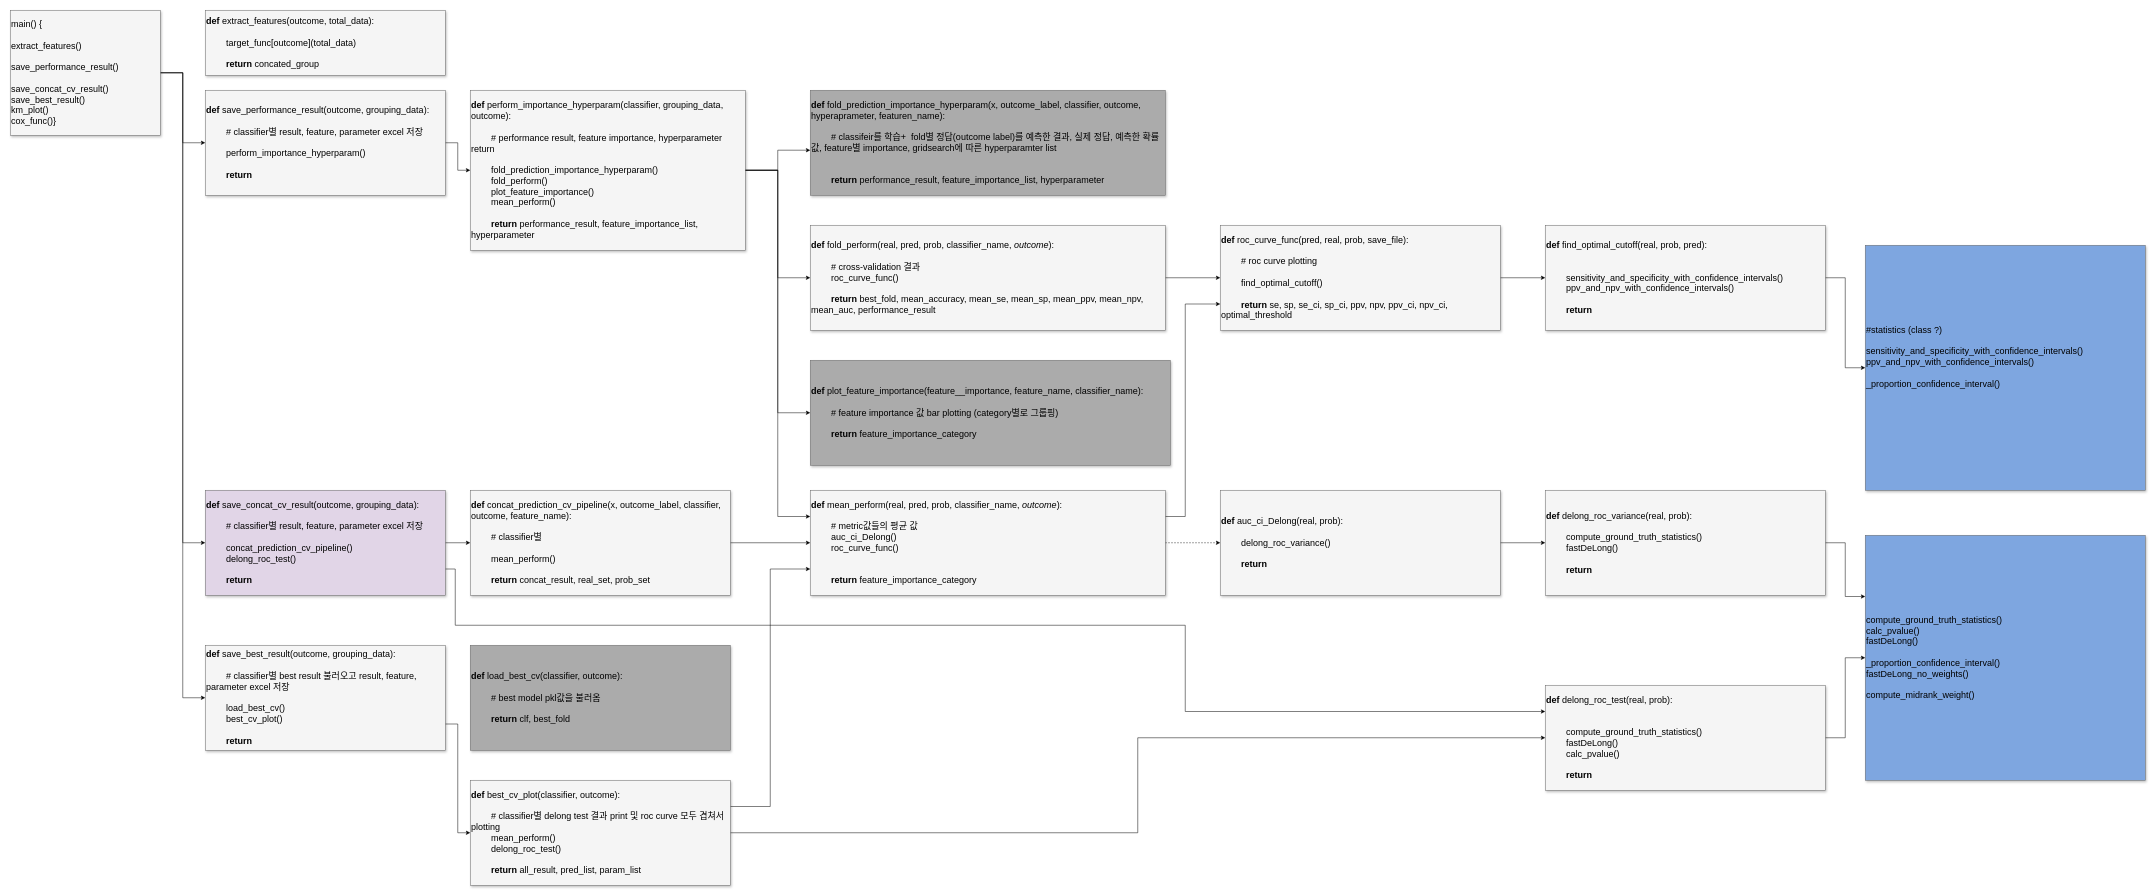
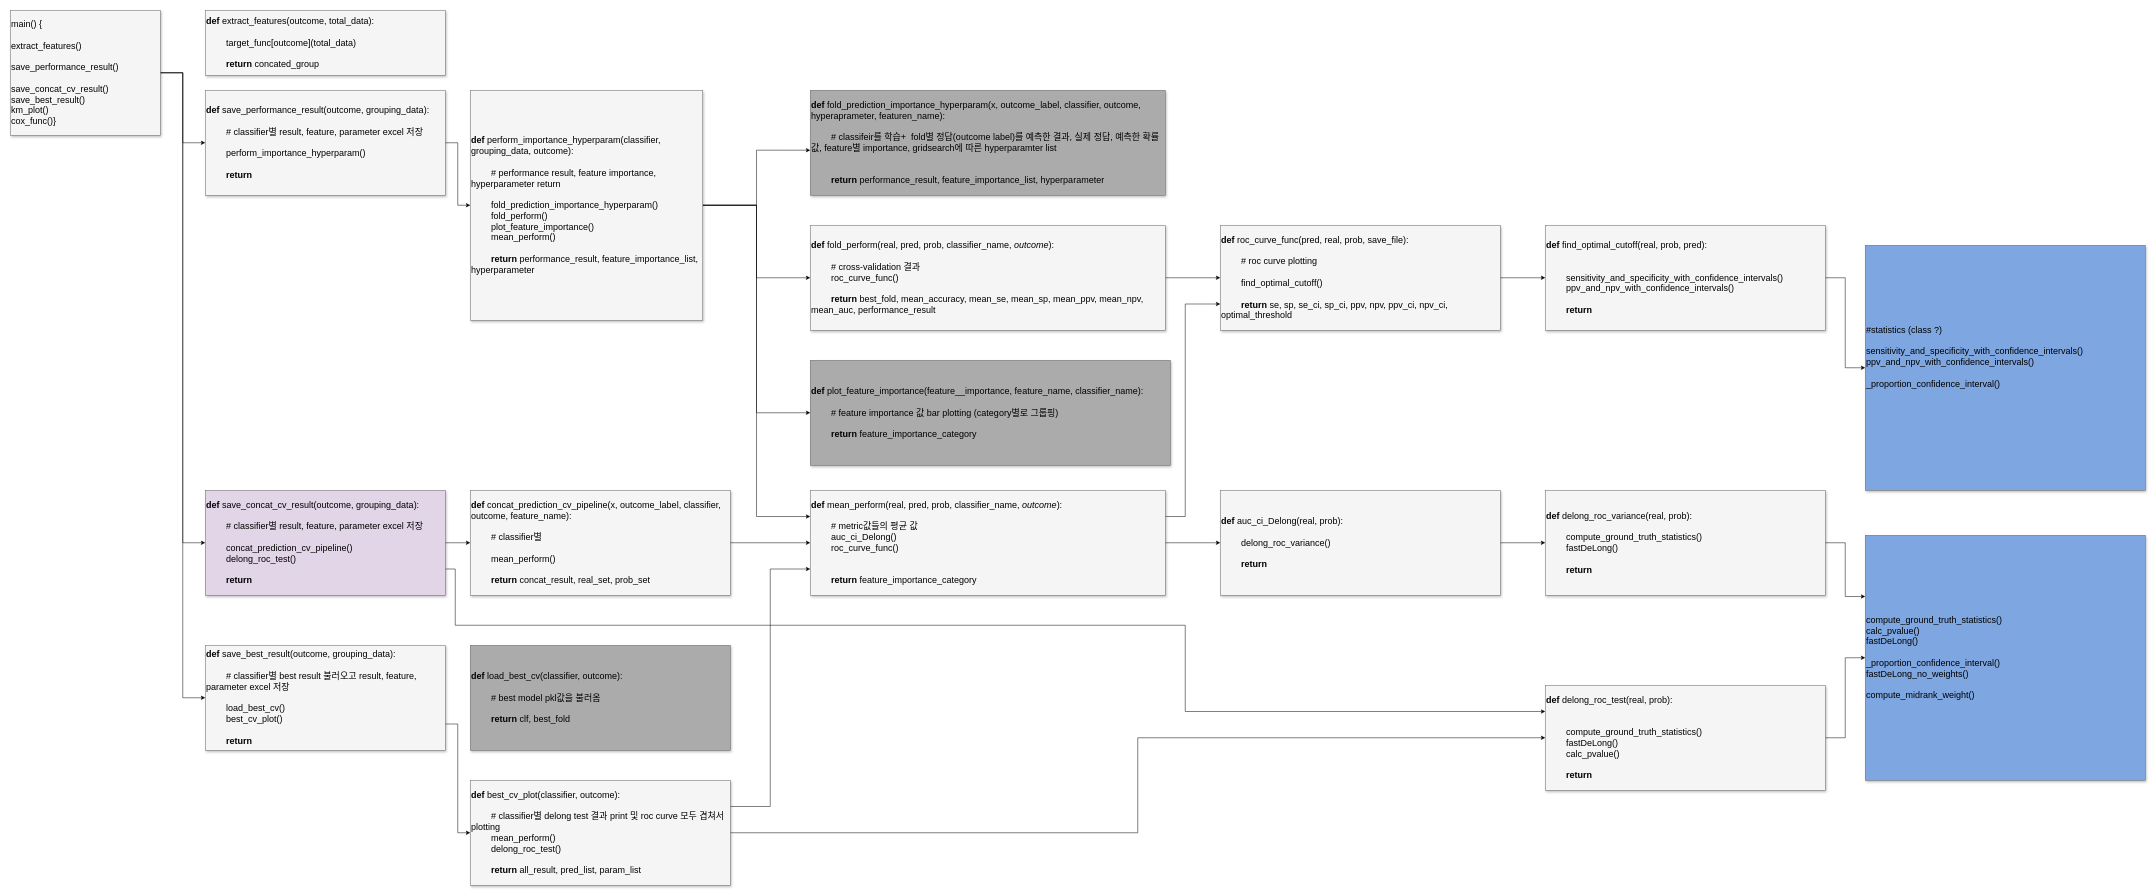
node "def perform_importance_hyperparam(classifier, grouping_data, outcome): # performance result, feature importance, hyperparameter return fold_prediction_importance_hyperparam() fold_perform() plot_feature_importance() mean_perform() return performance_result, feature_importance_list, hyperparameter": size 275x160 -> 233x230
edge "def mean_perform(real, pred, prob, classifier_name, outcome): # metric값들의 평균 값 auc_ci_Delong() roc_curve_func() return feature_importance_category" -> "def auc_ci_Delong(real, prob): delong_roc_variance() return": style dashed -> solid
